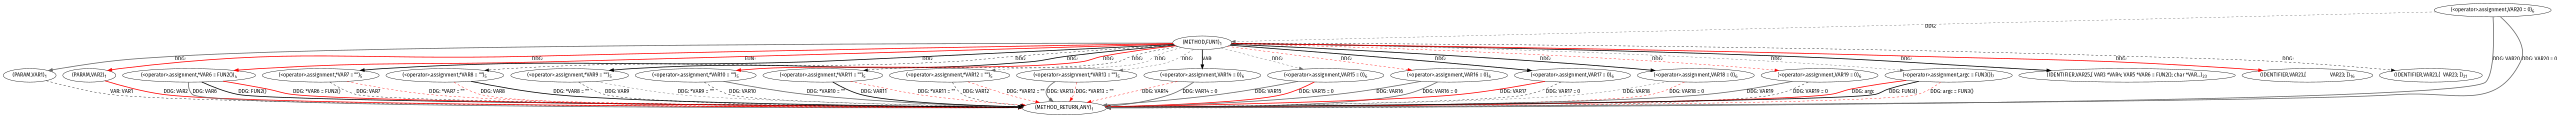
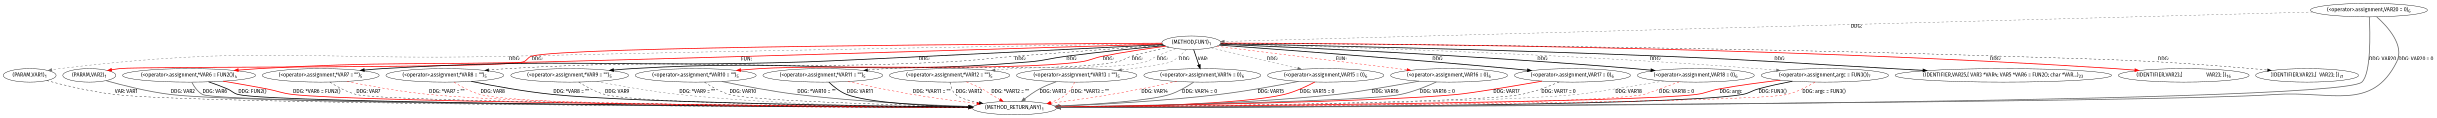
edge "(METHOD,FUN1)" -> "(PARAM,VAR1)": style bold -> dashed
edge "(METHOD,FUN1)" -> "(<operator>.assignment,VAR16 = 0)": label "DDG: " -> "FUN: "
node "(<operator>.assignment,VAR19 = 0)": removed
edge "(PARAM,VAR2)" -> "(METHOD_RETURN,ANY)": color red -> gray40
